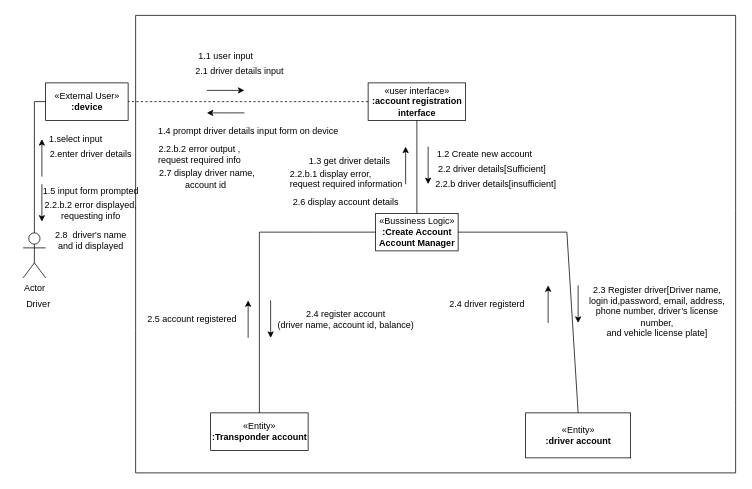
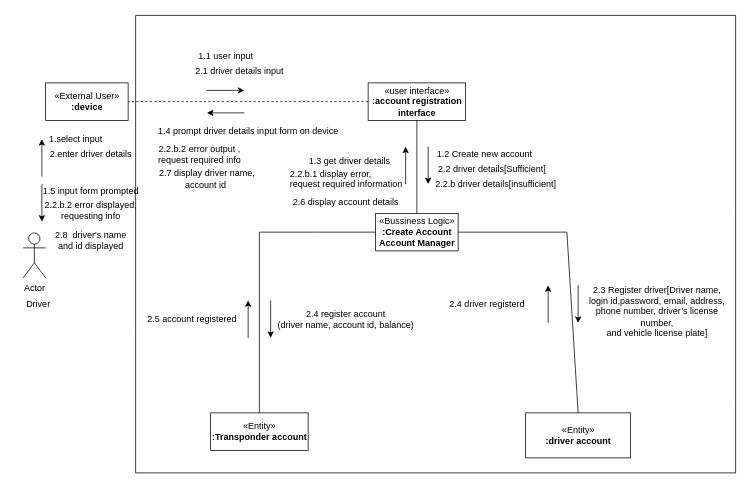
edge "«External User» :device" -- "Actor": removed
